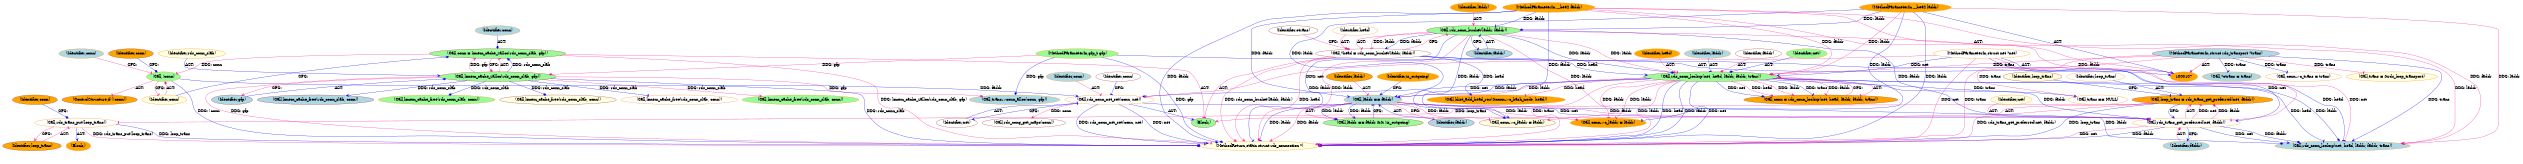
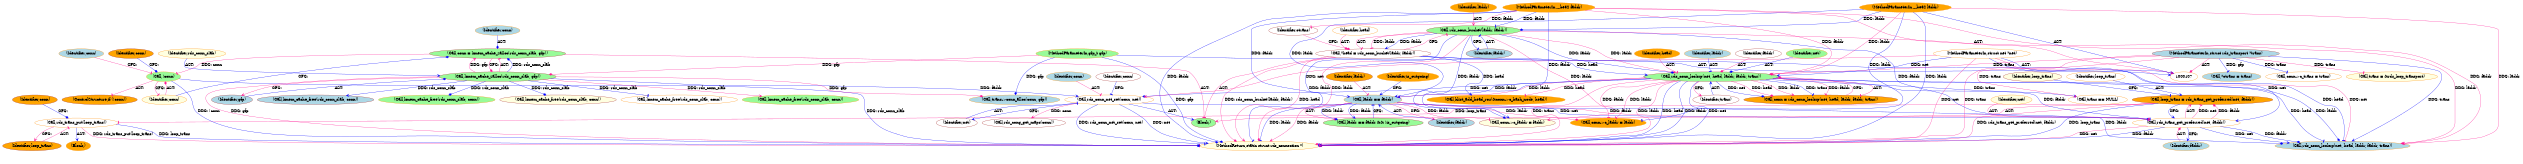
edge "(MethodParameterIn,__be32 faddr)" -> "(Call,rds_trans_get_preferred(net, faddr))": now "(MethodParameterIn,__be32 faddr)" -> "(Identifier,otrans)"
edge "(MethodParameterIn,struct rds_transport *trans)" -> "(Call,*otrans = trans)": label "DDG: trans" -> "DDG: gfp"
node "1000107": fillcolor orange -> white
node "(Identifier,trans)": added
edge "(Call,conn = kmem_cache_zalloc(rds_conn_slab, gfp))" -> "(MethodReturn,static struct rds_connection *)": removed, label "DDG: kmem_cache_zalloc(rds_conn_slab, gfp)"
